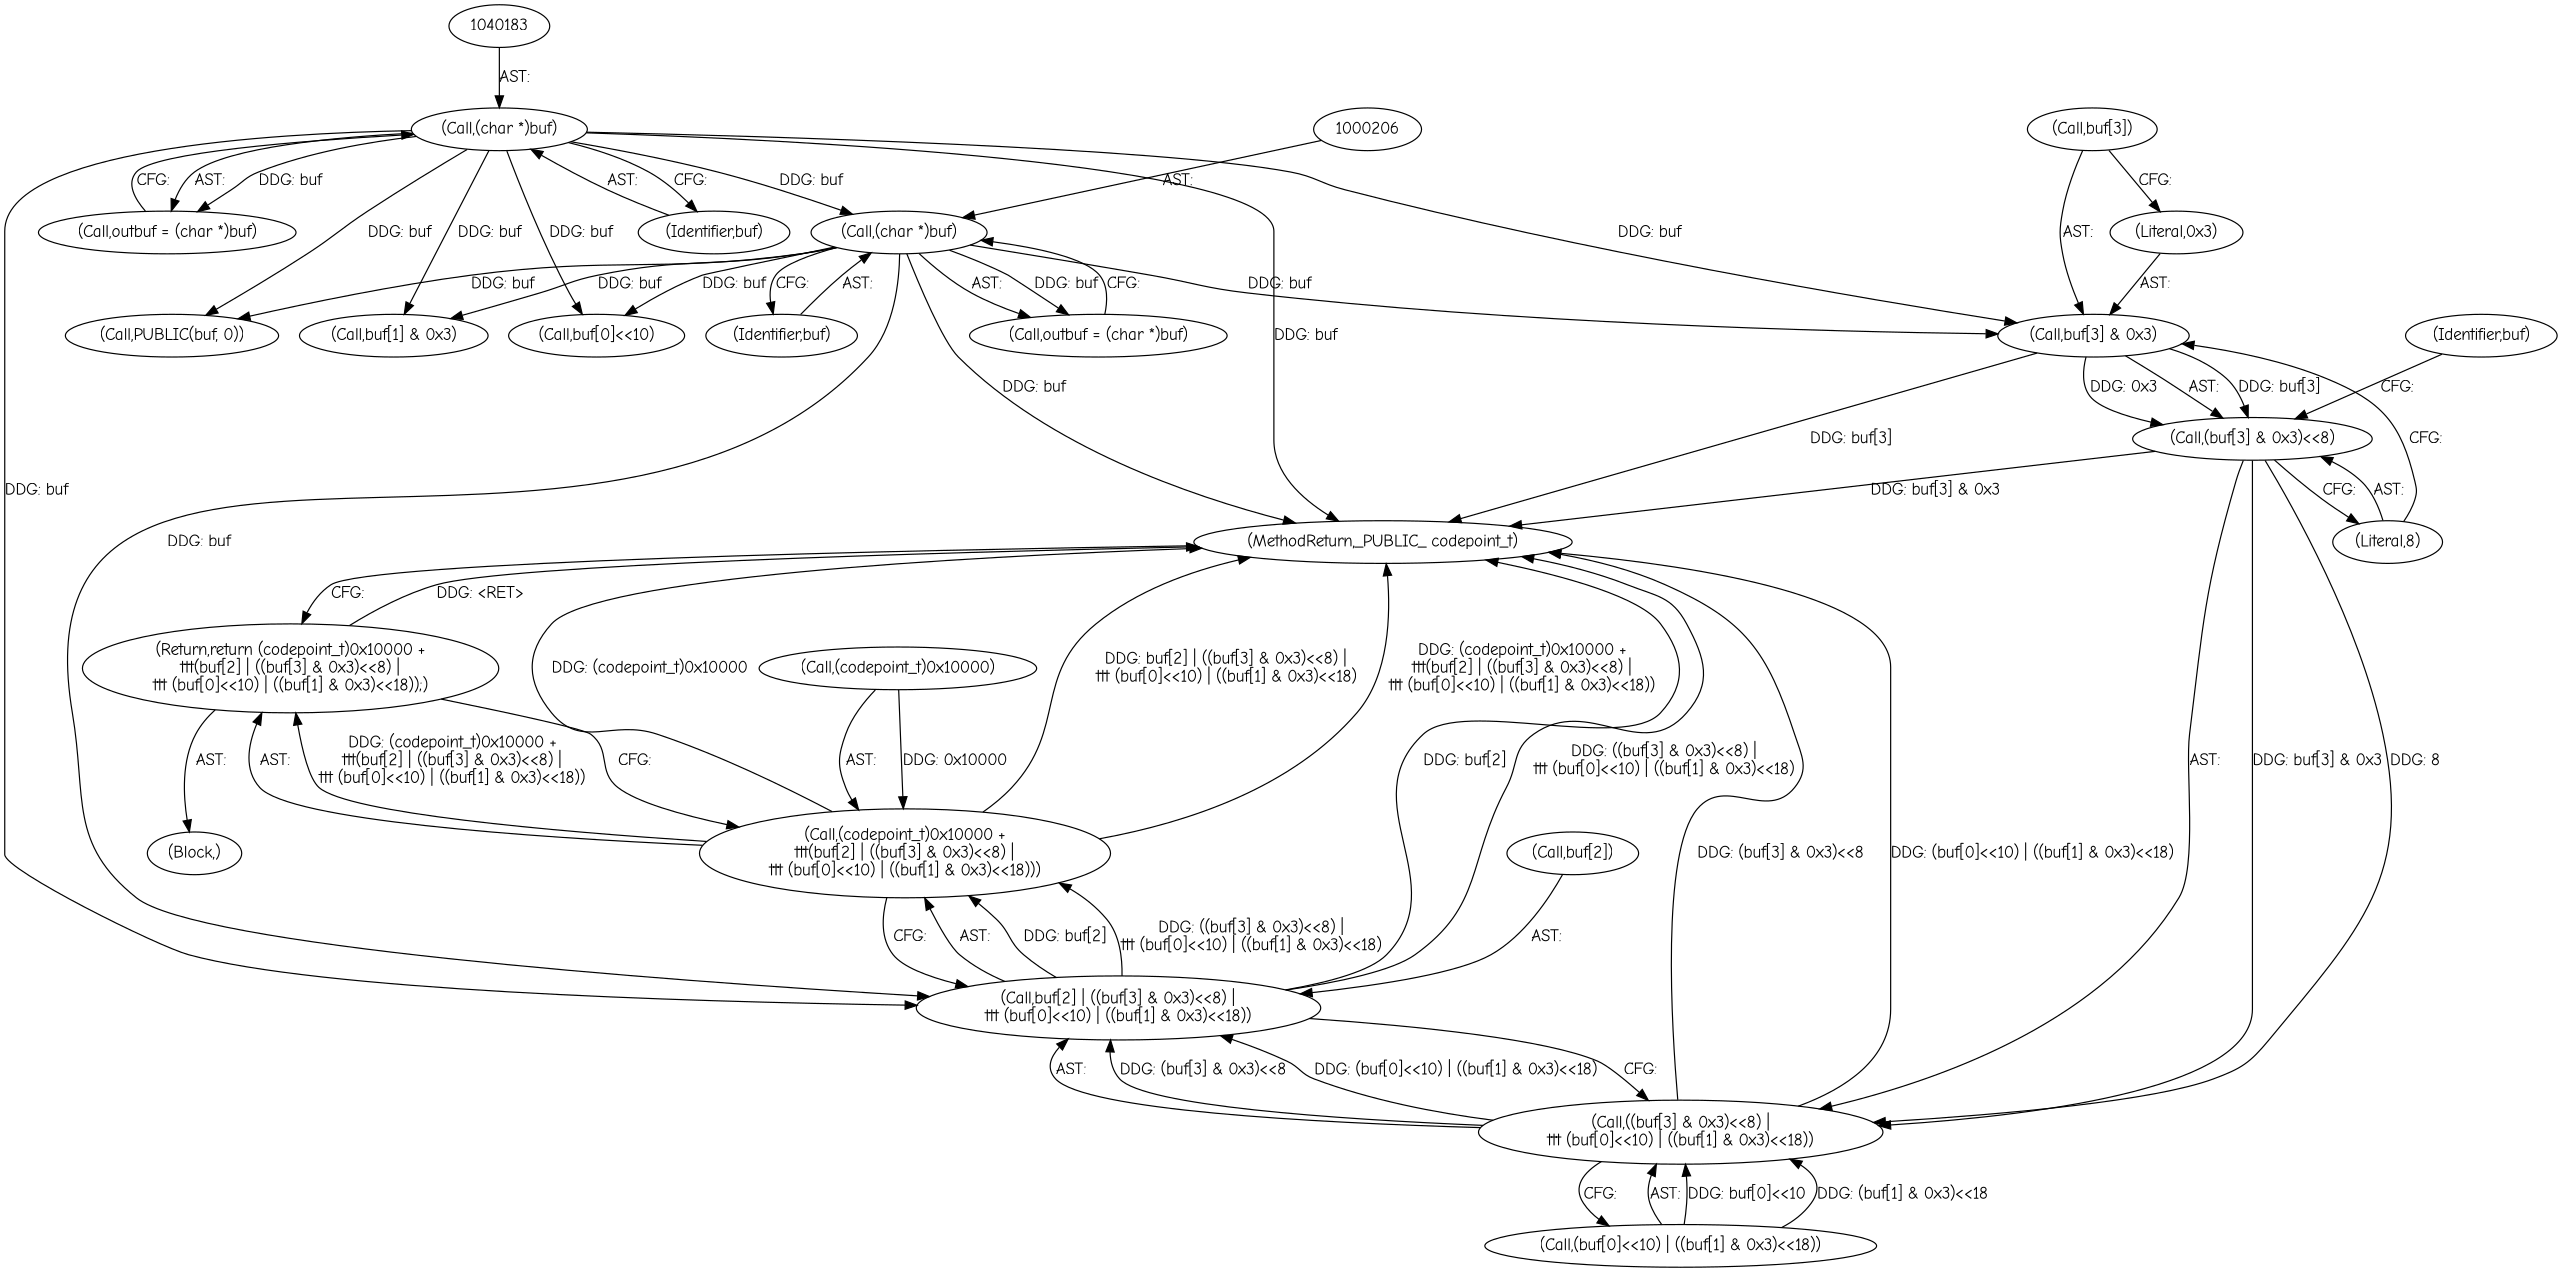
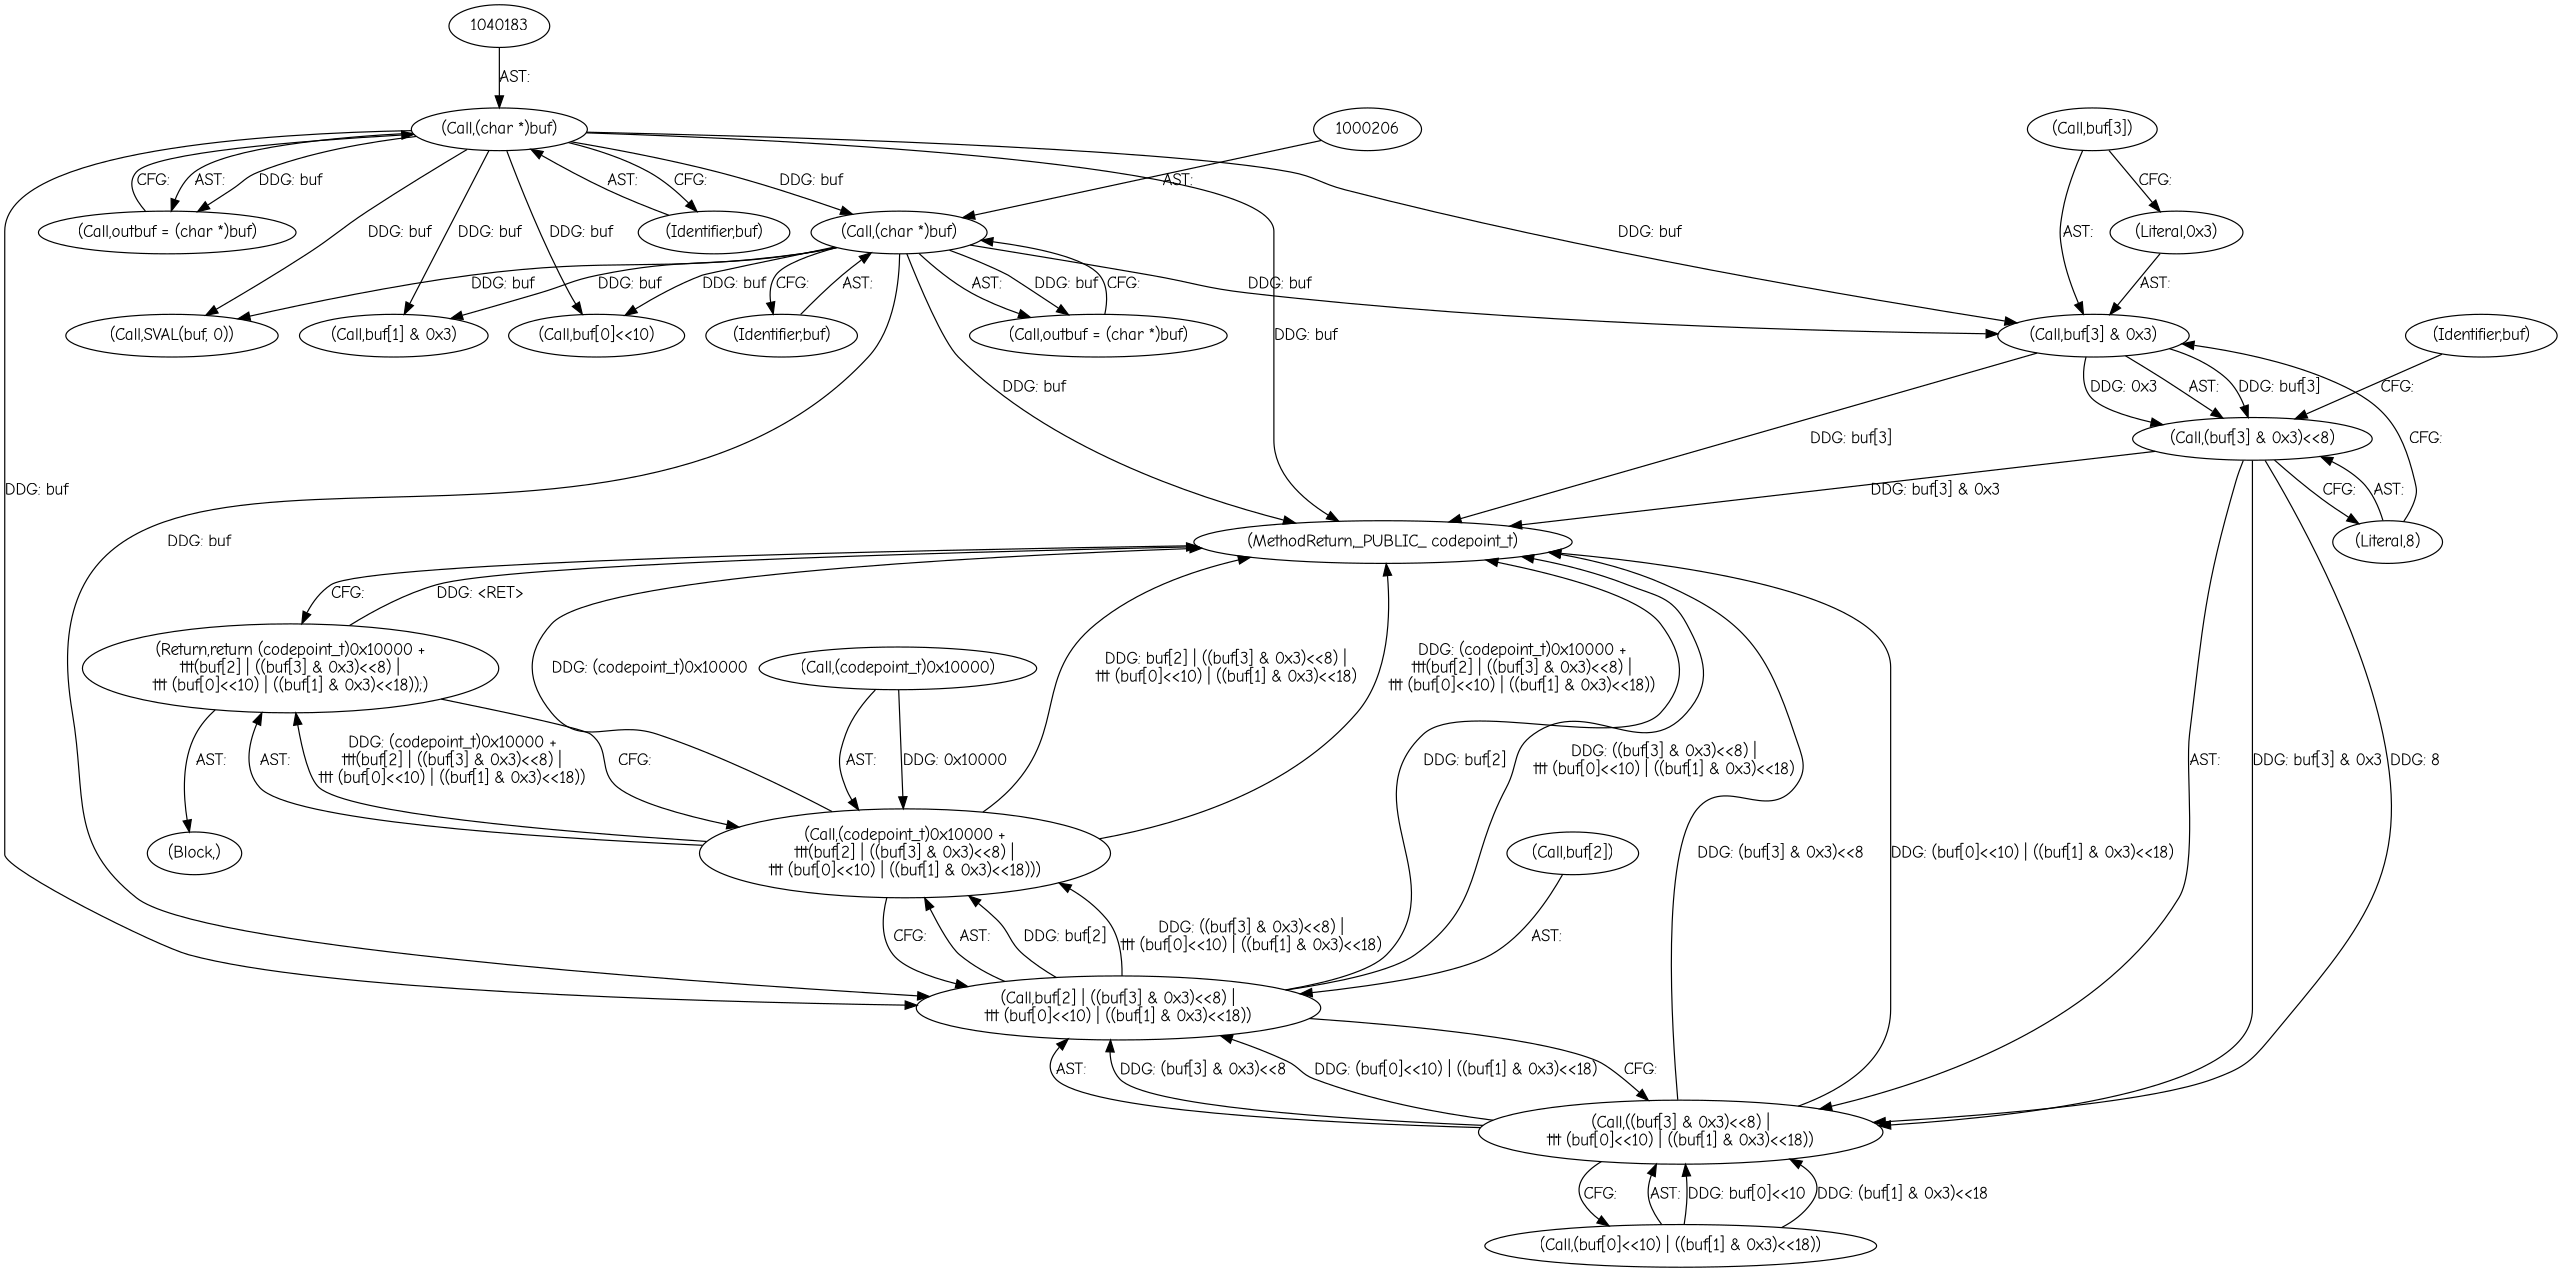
node "(Call,PUBLIC(buf, 0))": label "(Call,PUBLIC(buf, 0))" -> "(Call,SVAL(buf, 0))"
